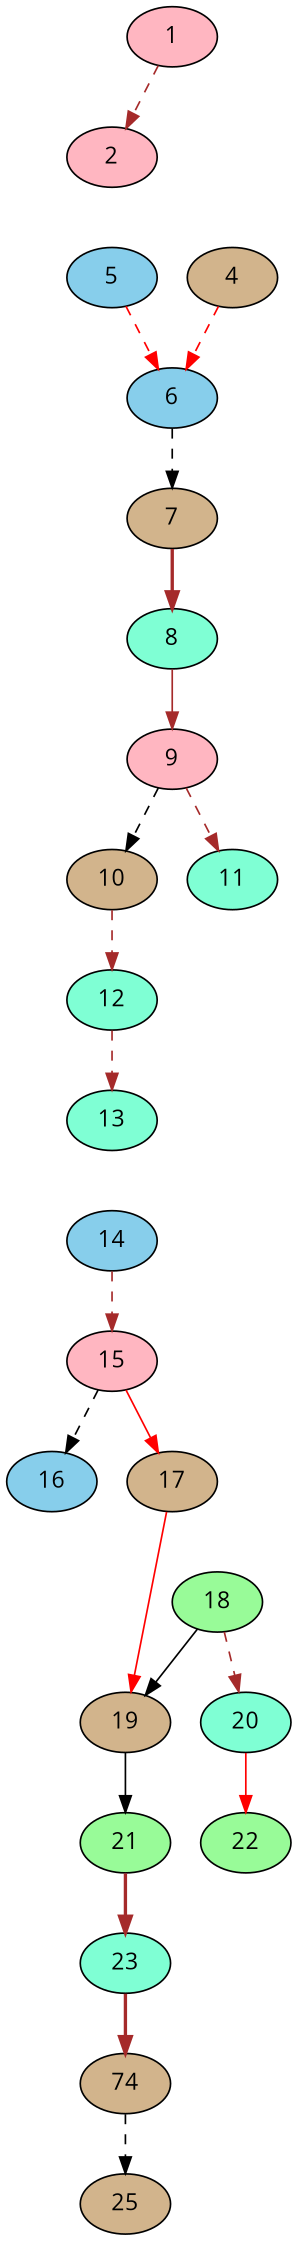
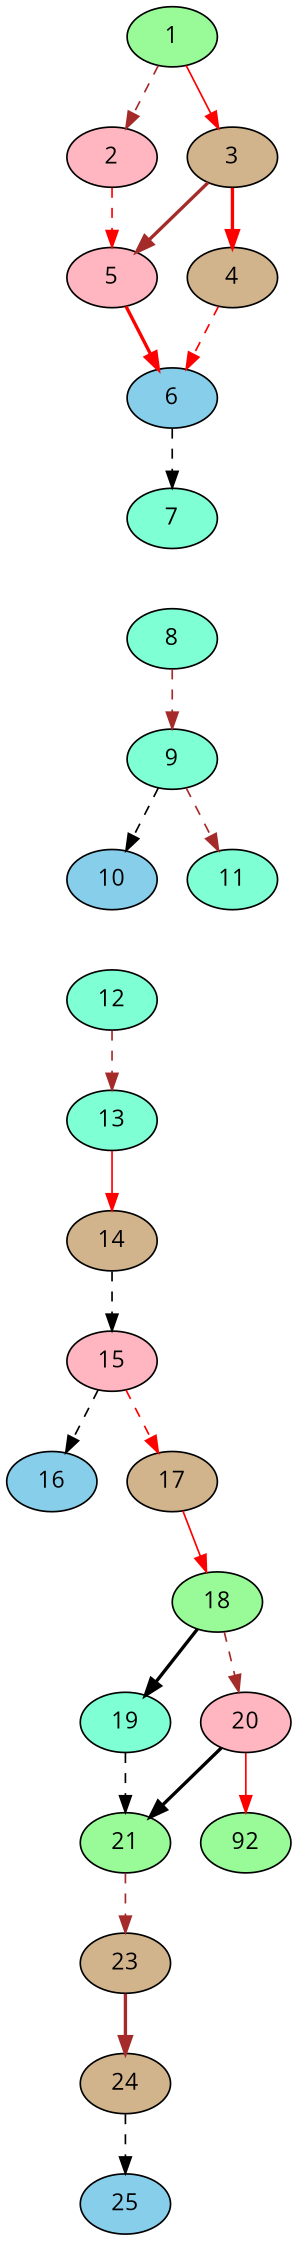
node "1": fillcolor lightpink -> palegreen
node "3": added
edge "2" -> "5": added
node "5": fillcolor skyblue -> lightpink
edge "5" -> "6": style dashed -> bold
node "7": fillcolor tan -> aquamarine
edge "7" -> "8": removed
edge "8" -> "9": style solid -> dashed
node "9": fillcolor lightpink -> aquamarine
node "10": fillcolor tan -> skyblue
edge "10" -> "12": removed
edge "13" -> "14": added
node "14": fillcolor skyblue -> tan
edge "14" -> "15": color brown -> black
edge "15" -> "17": style solid -> dashed
edge "17" -> "19": now "17" -> "18"
edge "18" -> "19": style solid -> bold
node "19": fillcolor tan -> aquamarine
node "20": fillcolor aquamarine -> lightpink
edge "19" -> "21": style solid -> dashed
edge "20" -> "21": added
node "22": label "22" -> "92"
edge "21" -> "23": style bold -> dashed
node "23": fillcolor aquamarine -> tan
node "74": label "74" -> "24"
node "25": fillcolor tan -> skyblue
